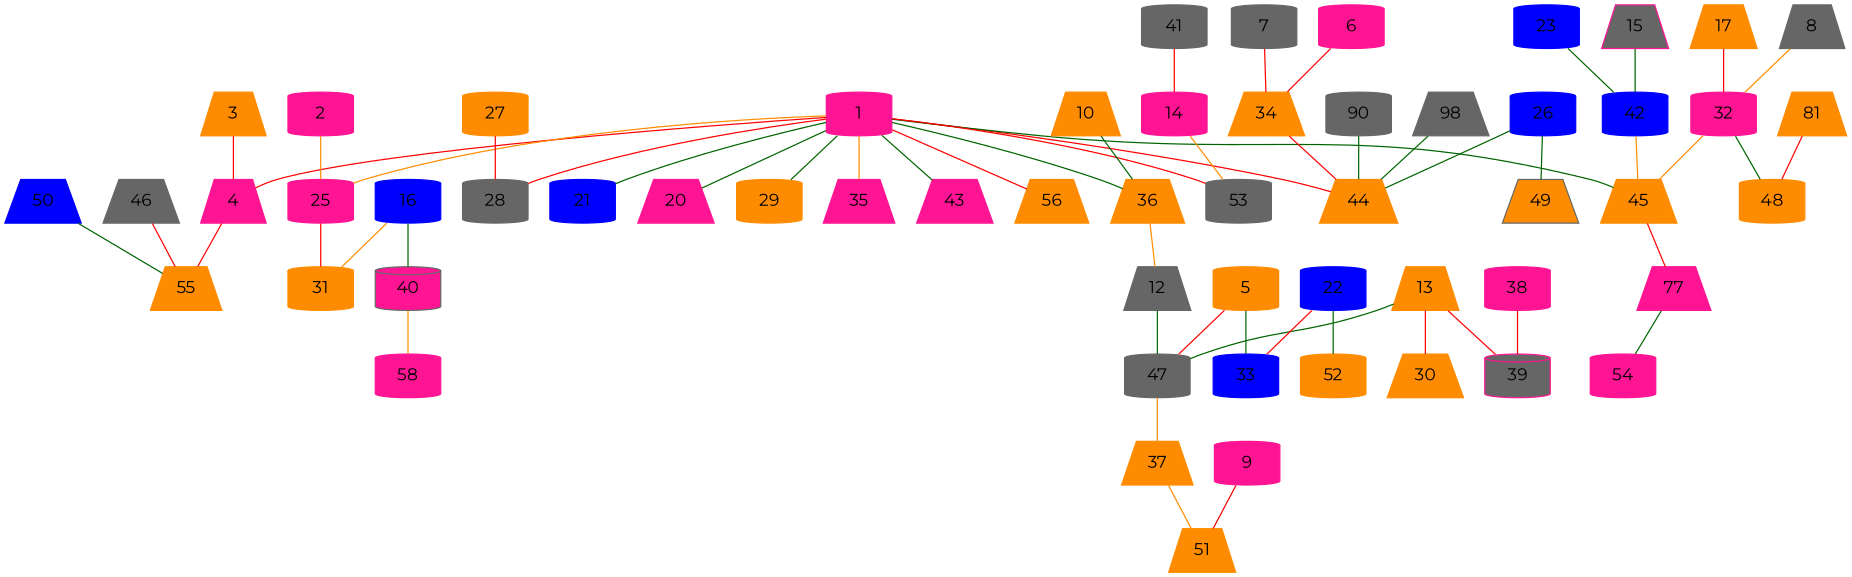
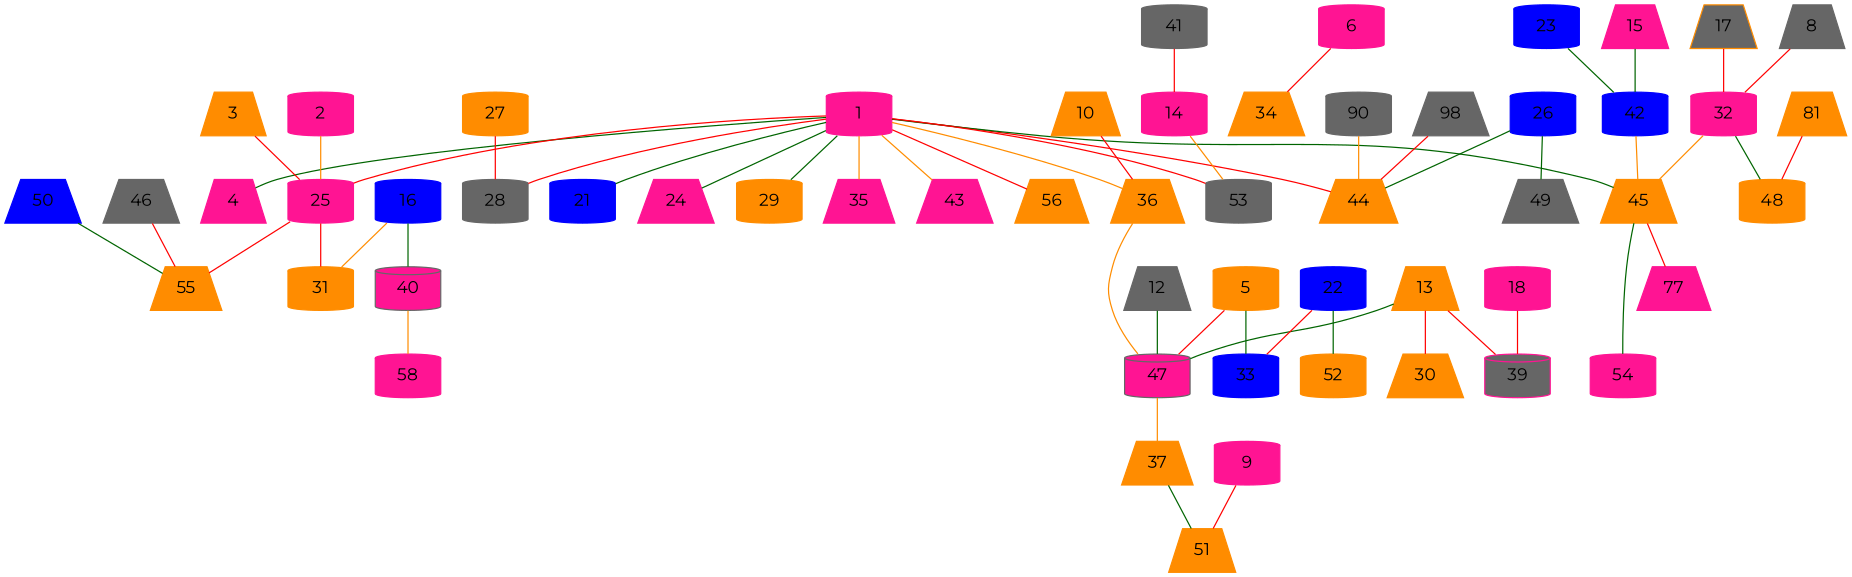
node "7": removed
node "15": fillcolor gray40 -> deeppink
node "17": fillcolor darkorange -> gray40
edge "8" -- "32": color darkorange -> red
edge "1" -- "25": color darkorange -> red
edge "1" -- "4": color red -> darkgreen
edge "1" -- "36": color darkgreen -> darkorange
edge "3" -- "4": now "3" -- "25"
edge "1" -- "43": color darkgreen -> darkorange
edge "34" -- "44": removed
edge "90" -- "44": color darkgreen -> darkorange
edge "98" -- "44": color darkgreen -> red
edge "10" -- "36": color darkgreen -> red
node "20": label "20" -> "24"
node "49": fillcolor darkorange -> gray40
edge "4" -- "55": now "25" -- "55"
edge "36" -- "12": now "36" -- "47"
node "38": label "38" -> "18"
edge "77" -- "54": now "45" -- "54"
node "47": fillcolor gray40 -> deeppink
edge "37" -- "51": color darkorange -> darkgreen
